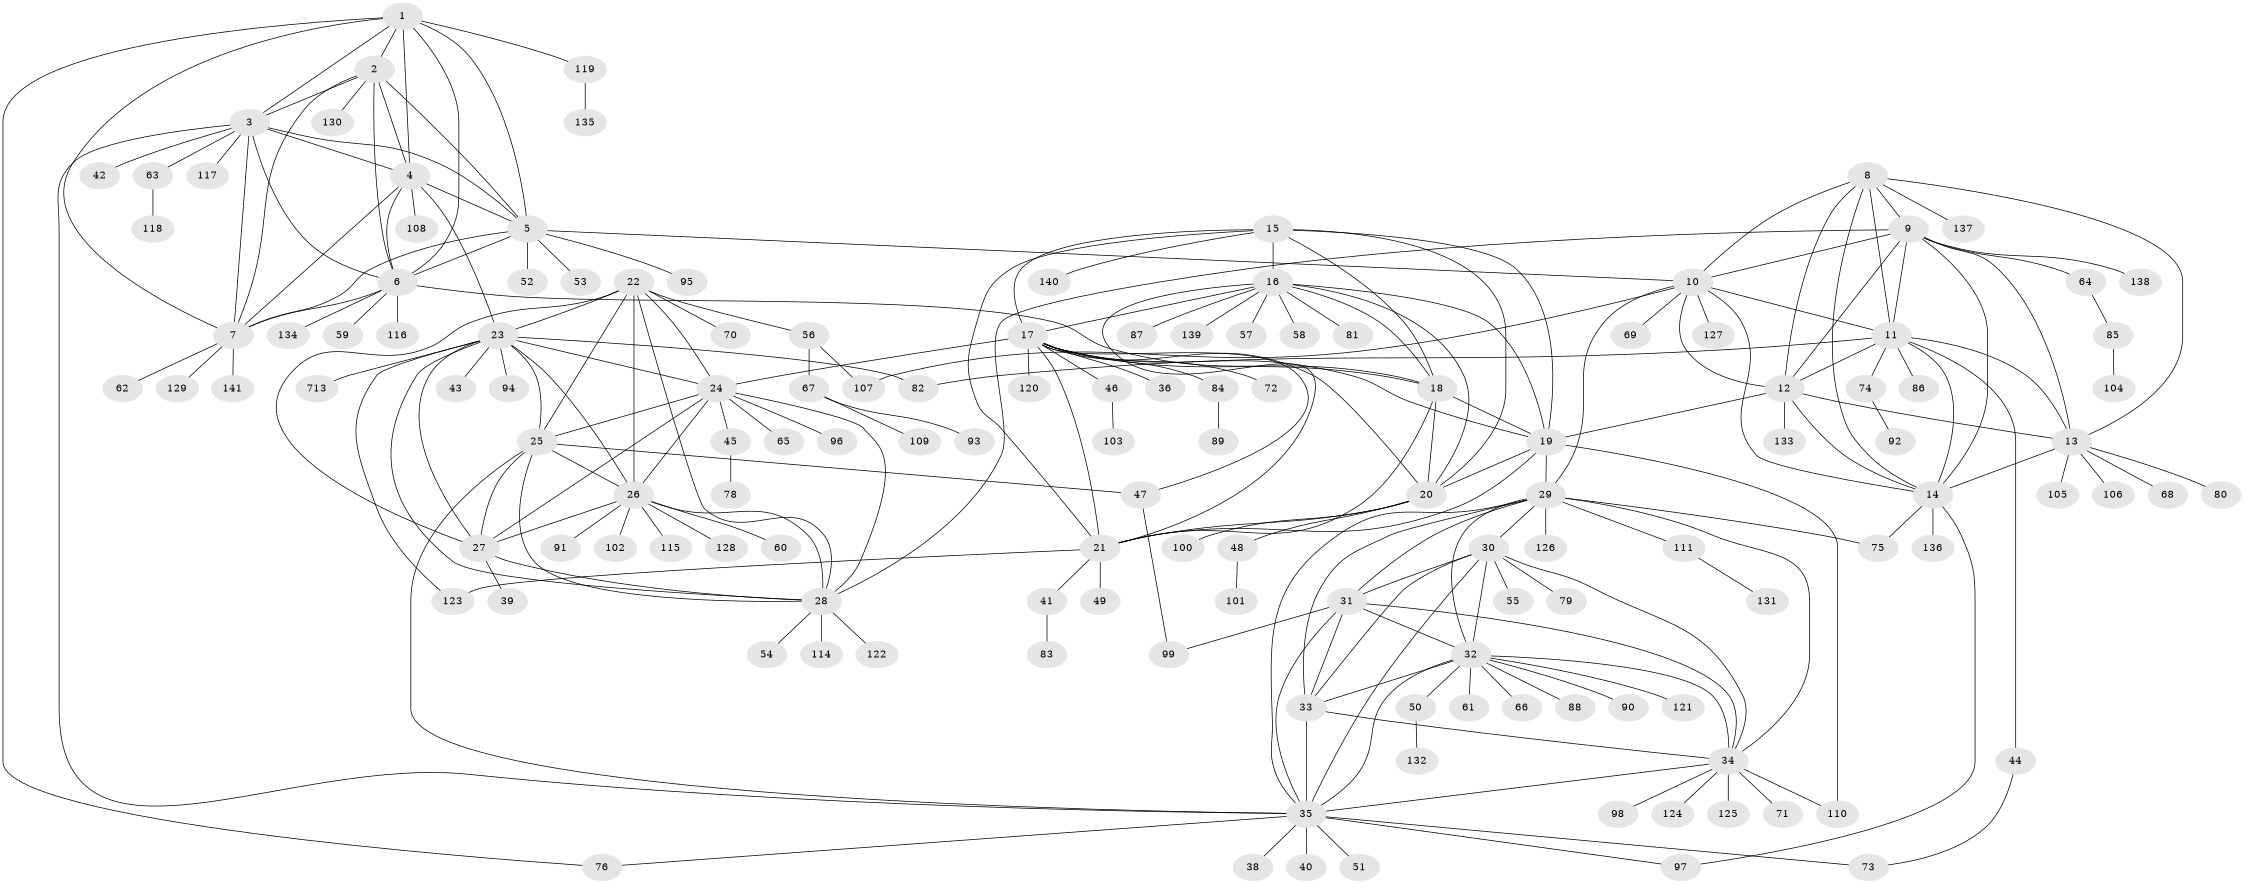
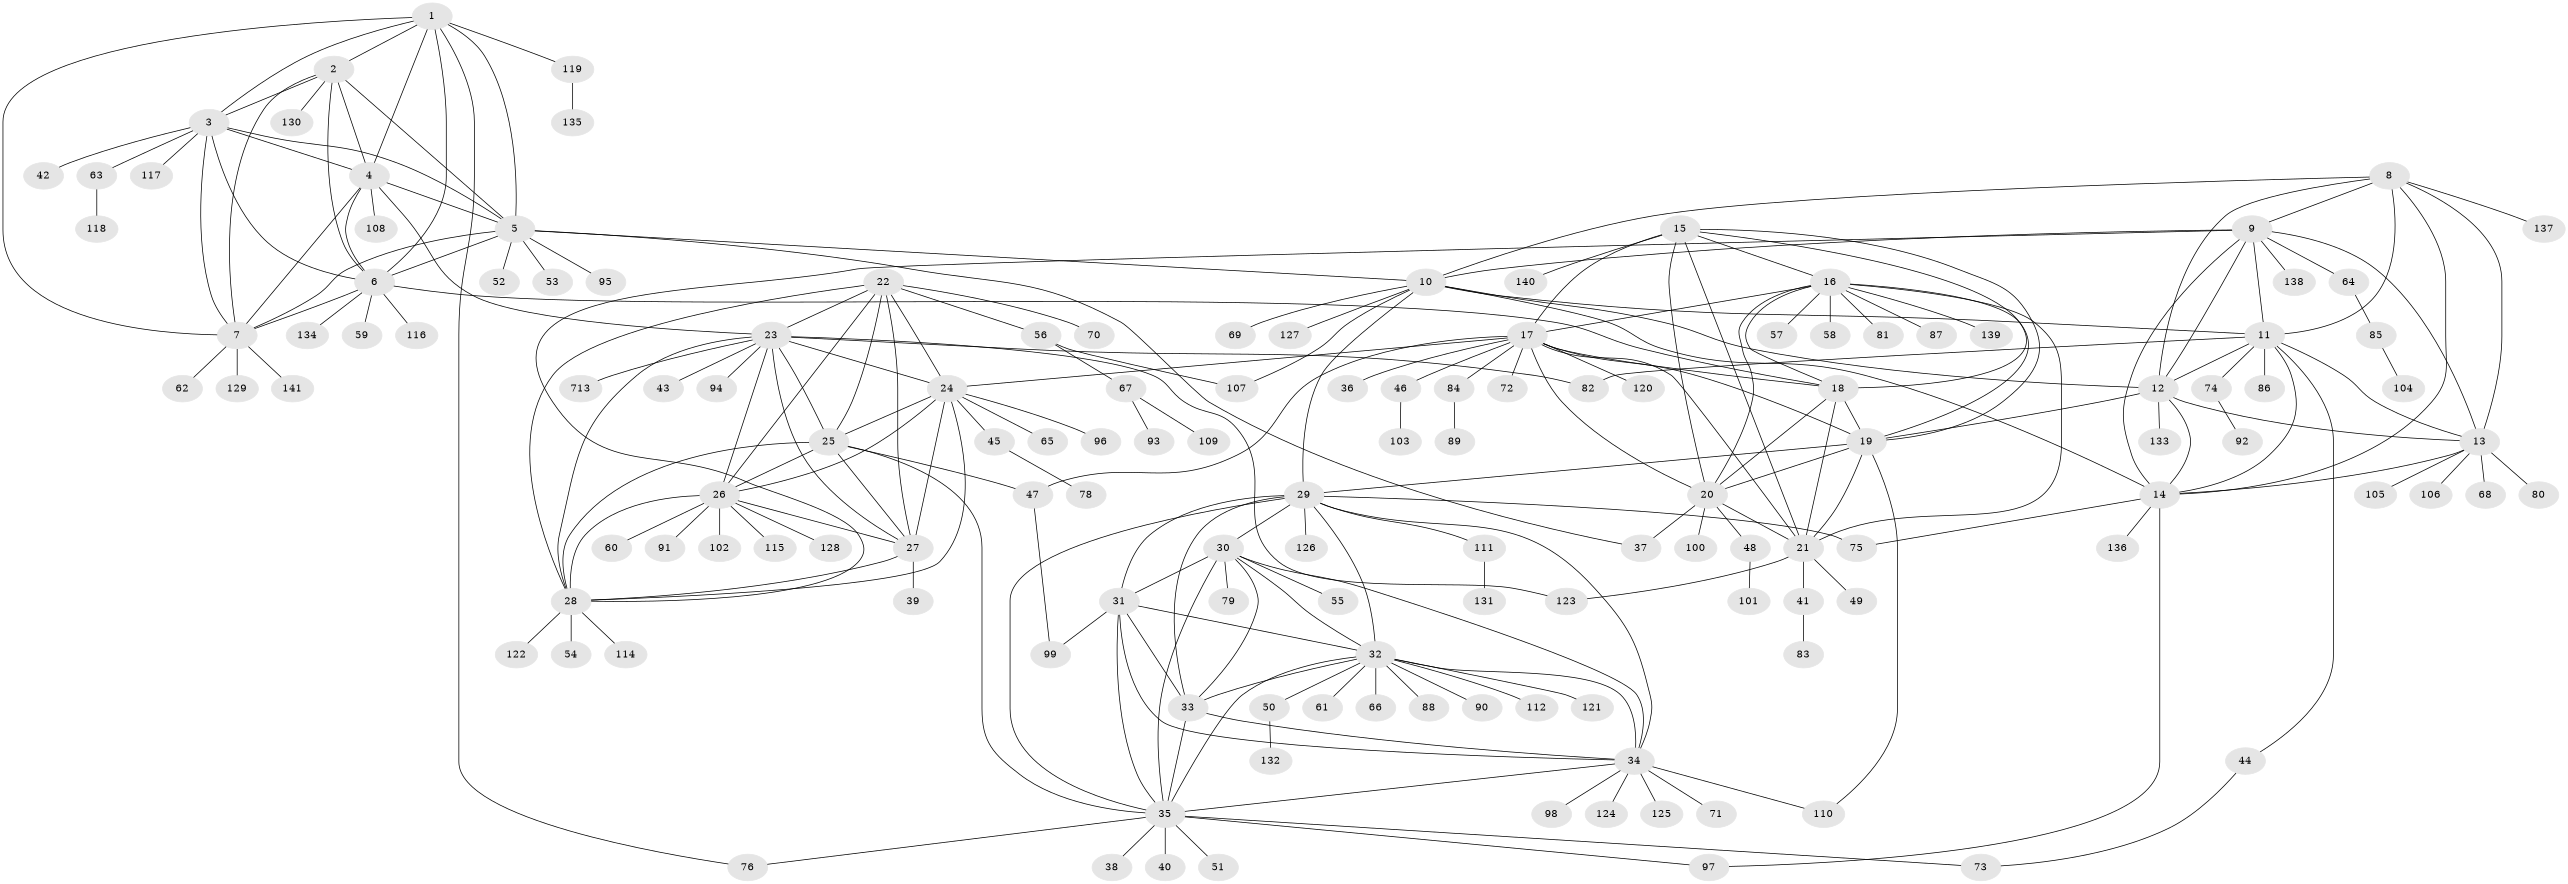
node "37": added
node "112": added
edge "3" -- "35": removed
